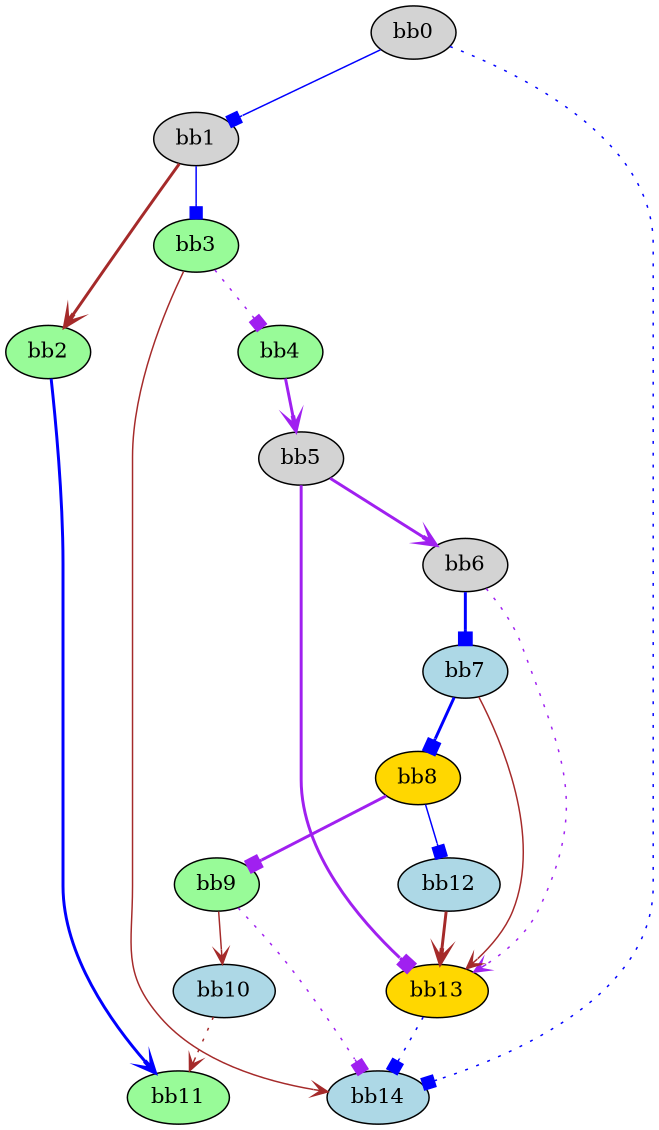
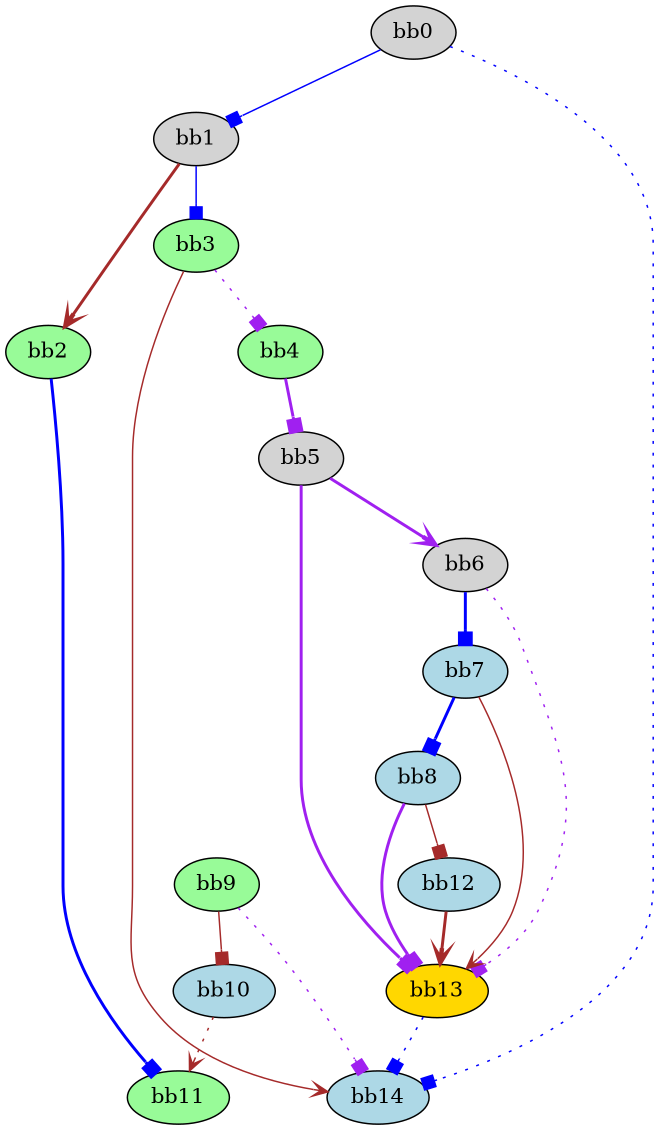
edge "bb4" -> "bb5": arrowhead vee -> box
edge "bb2" -> "bb11": arrowhead vee -> box
node "bb8": fillcolor gold -> lightblue
edge "bb6" -> "bb13": arrowhead vee -> box
edge "bb8" -> "bb12": color blue -> brown
edge "bb8" -> "bb9": now "bb8" -> "bb13"
edge "bb9" -> "bb10": arrowhead vee -> box
